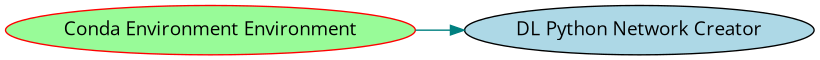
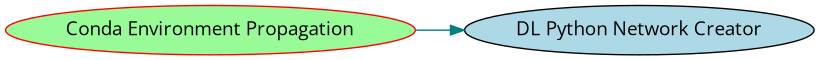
node "Conda Environment Environment": label "Conda Environment Environment" -> "Conda Environment Propagation"
